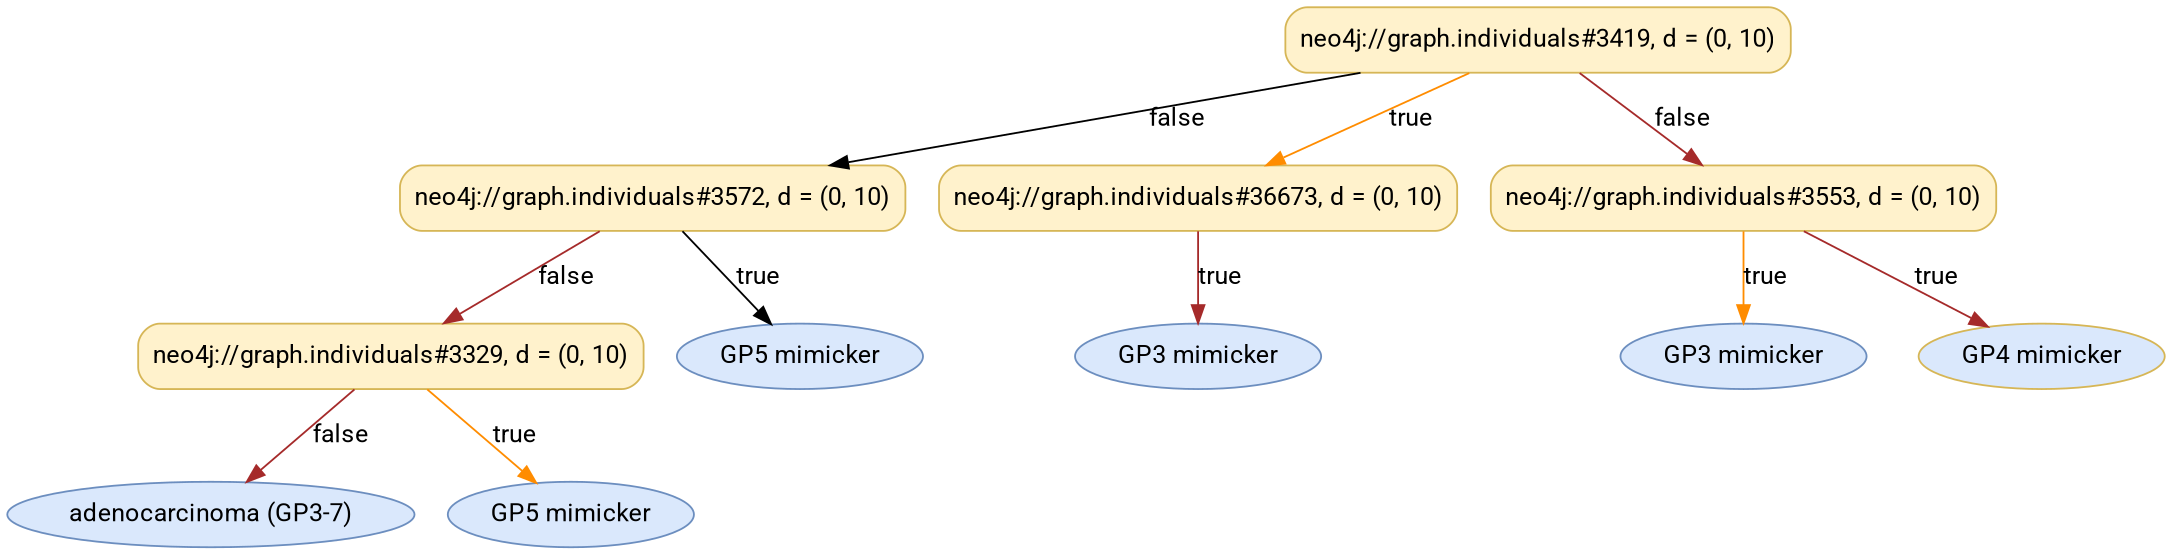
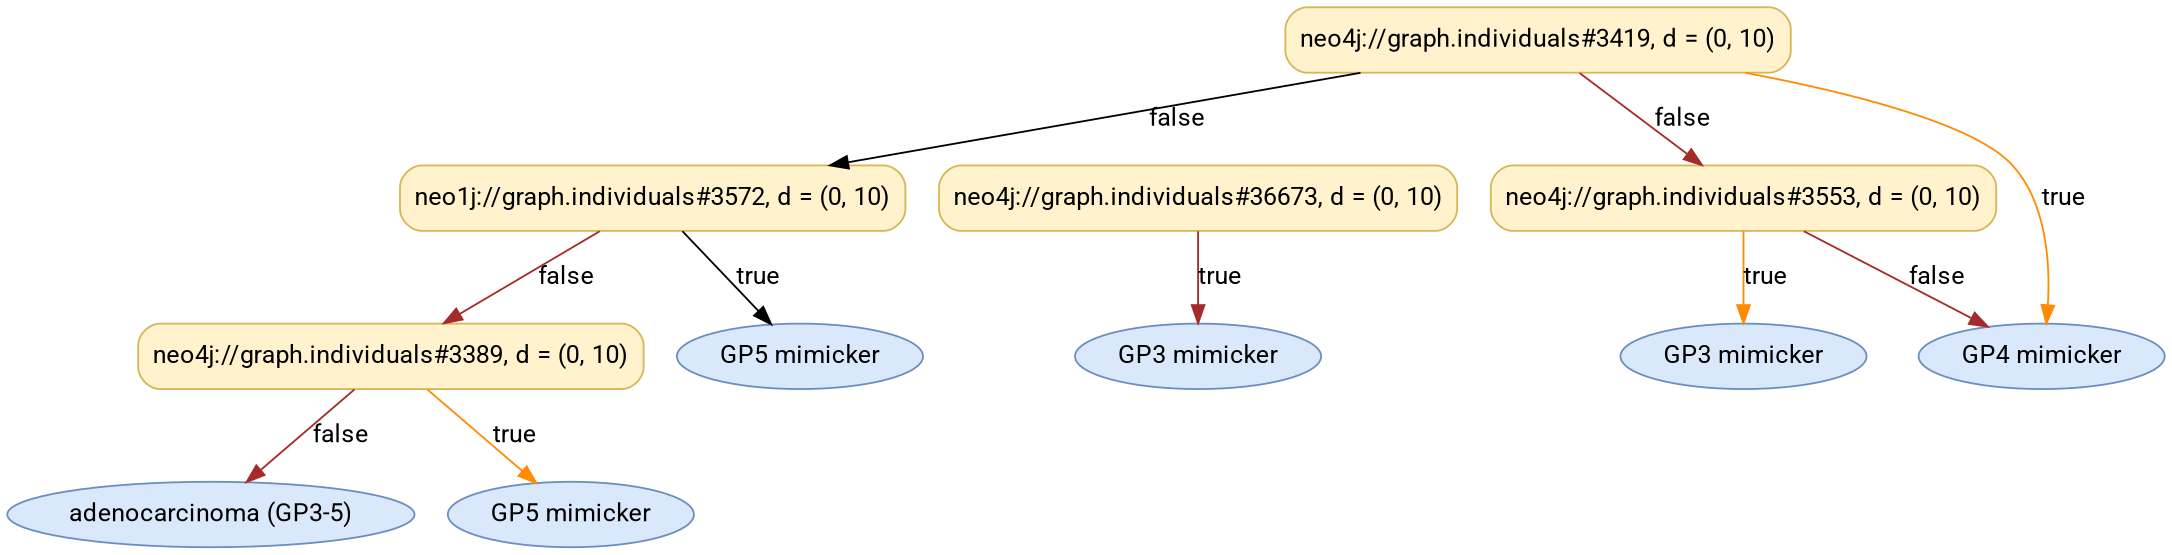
edge "neo4j://graph.individuals#3419, d = (0, 10)" -> "neo4j://graph.individuals#36673, d = (0, 10)": now "neo4j://graph.individuals#3419, d = (0, 10)" -> "GP4 mimicker"
node "neo4j://graph.individuals#3572, d = (0, 10)": label "neo4j://graph.individuals#3572, d = (0, 10)" -> "neo1j://graph.individuals#3572, d = (0, 10)"
edge "neo4j://graph.individuals#3553, d = (0, 10)" -> "GP4 mimicker": label "true" -> "false"
node "neo4j://graph.individuals#3329, d = (0, 10)": label "neo4j://graph.individuals#3329, d = (0, 10)" -> "neo4j://graph.individuals#3389, d = (0, 10)"
node "GP4 mimicker": color #d6b656 -> #6c8ebf
node "adenocarcinoma (GP3-7)": label "adenocarcinoma (GP3-7)" -> "adenocarcinoma (GP3-5)"
